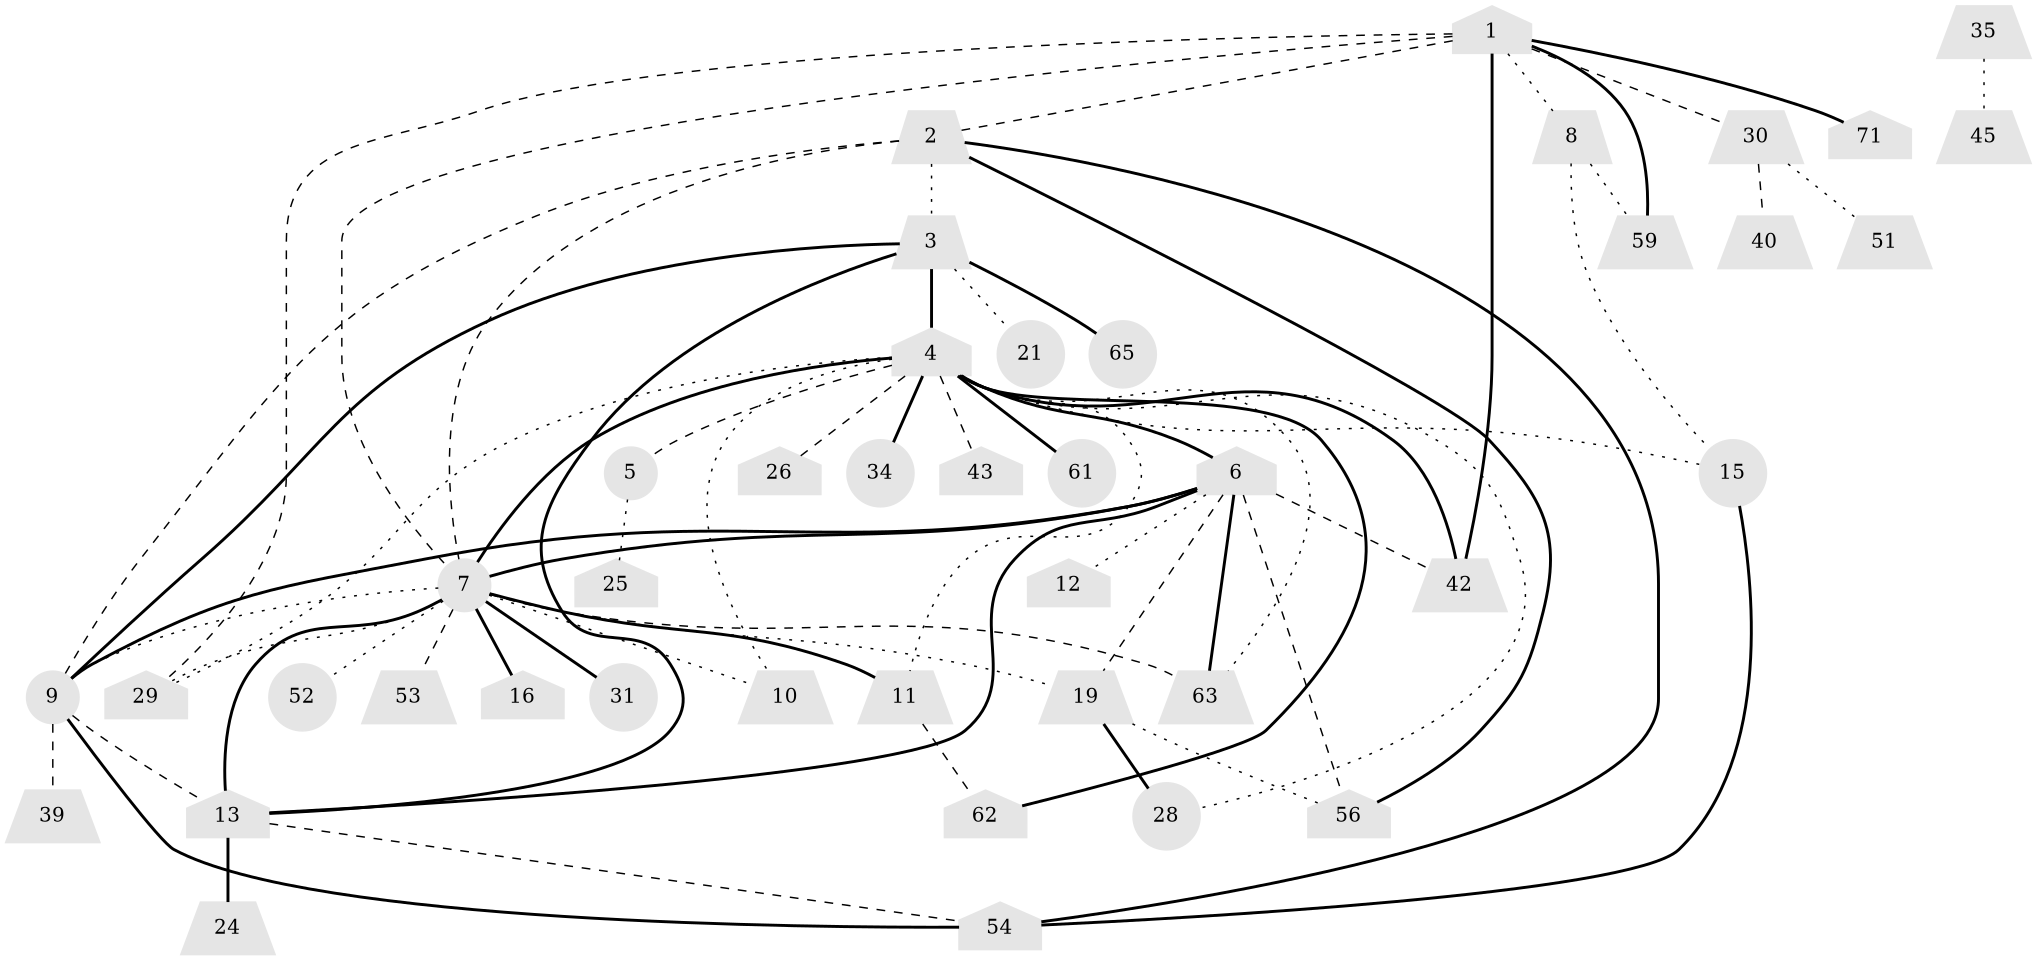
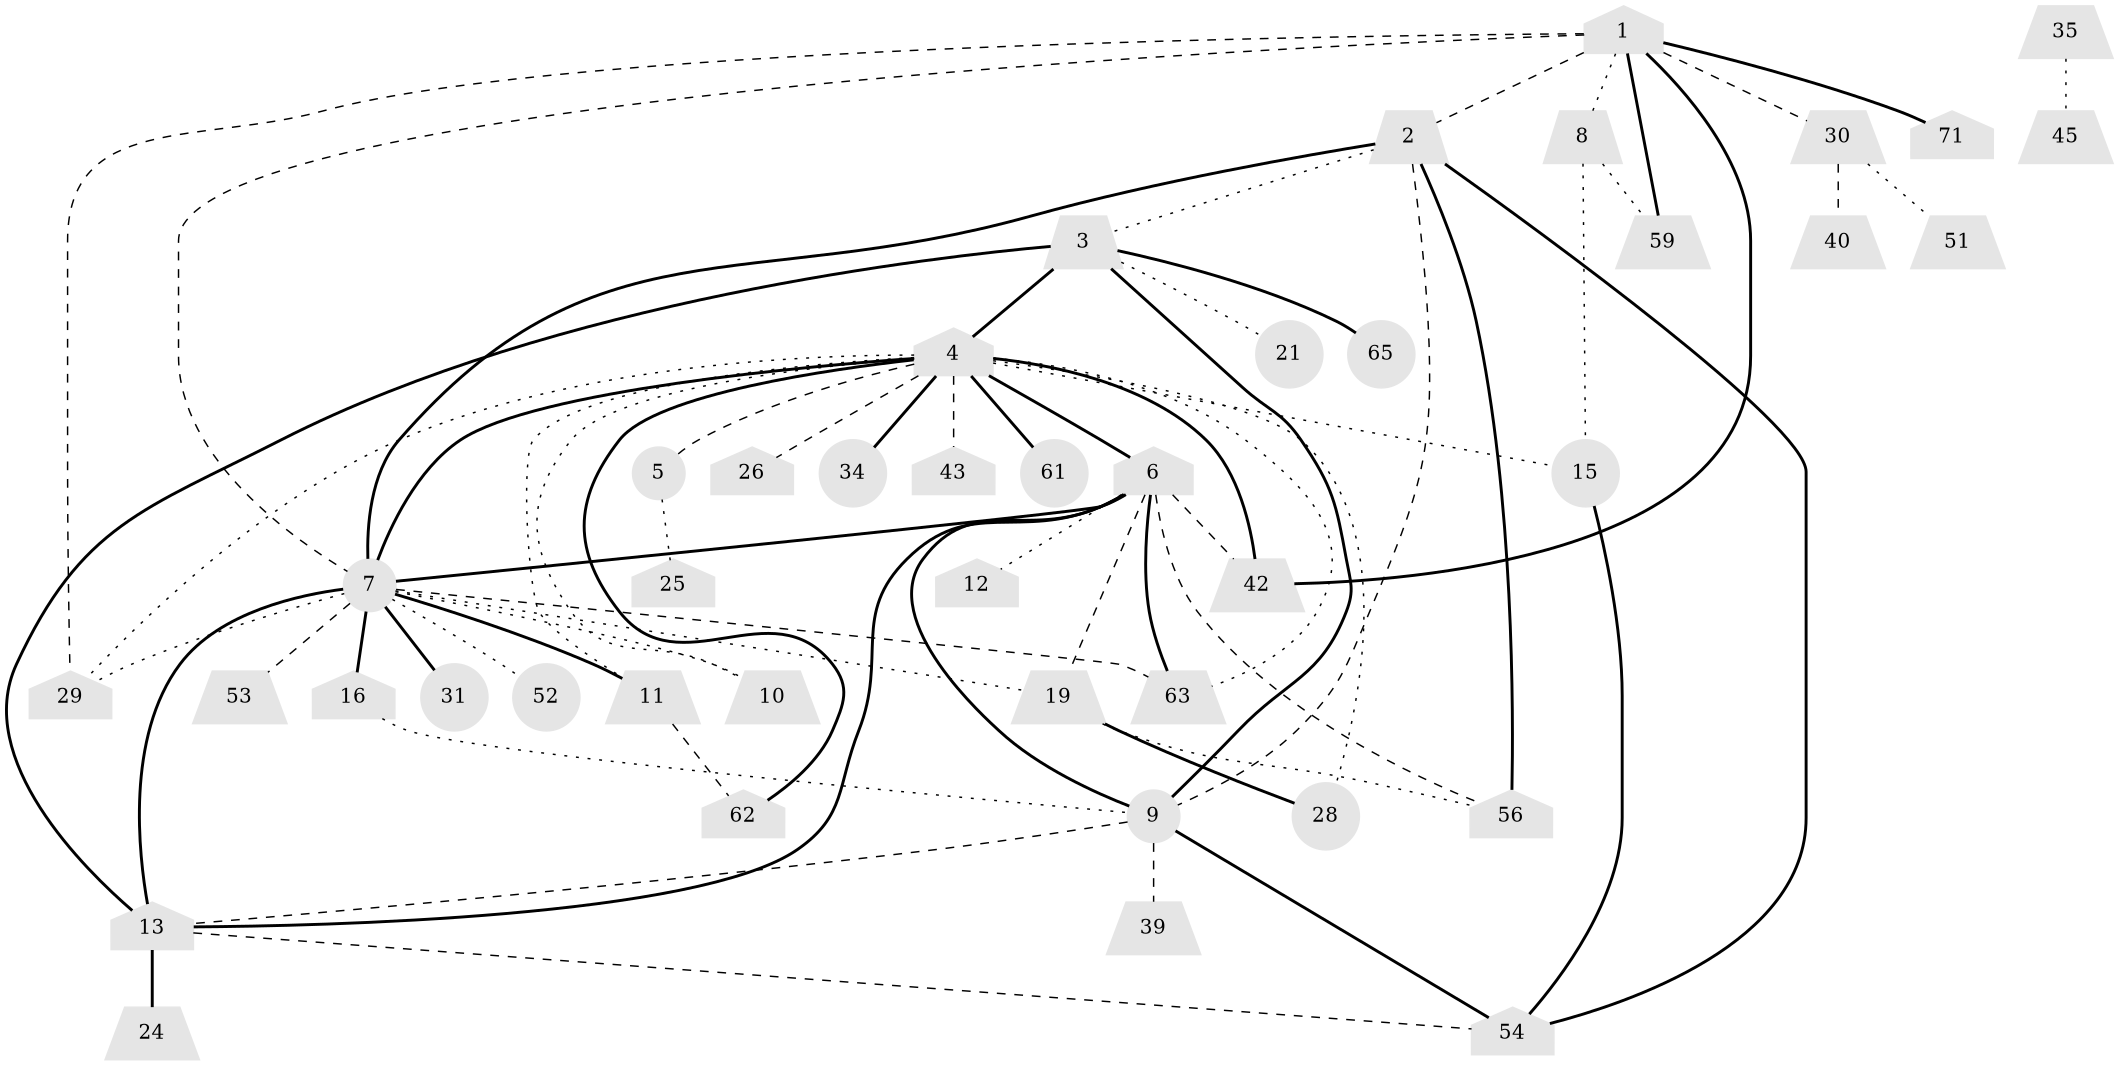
edge "2" -- "7": style dashed -> bold
edge "7" -- "9": now "16" -- "9"
